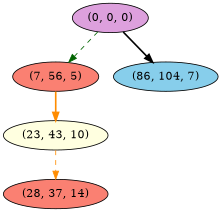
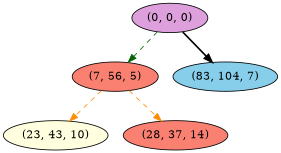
node "(86, 104, 7)": label "(86, 104, 7)" -> "(83, 104, 7)"
edge "(7, 56, 5)" -> "(23, 43, 10)": style bold -> dashed
edge "(23, 43, 10)" -> "(28, 37, 14)": now "(7, 56, 5)" -> "(28, 37, 14)"
